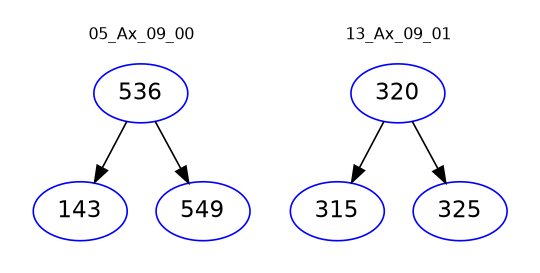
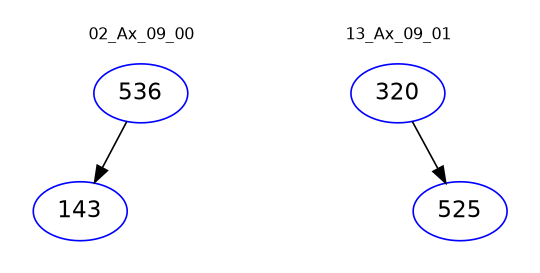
cluster "05_Ax_09_00": label "05_Ax_09_00" -> "02_Ax_09_00"
node "549": removed
node "315": removed
node "325": label "325" -> "525"
